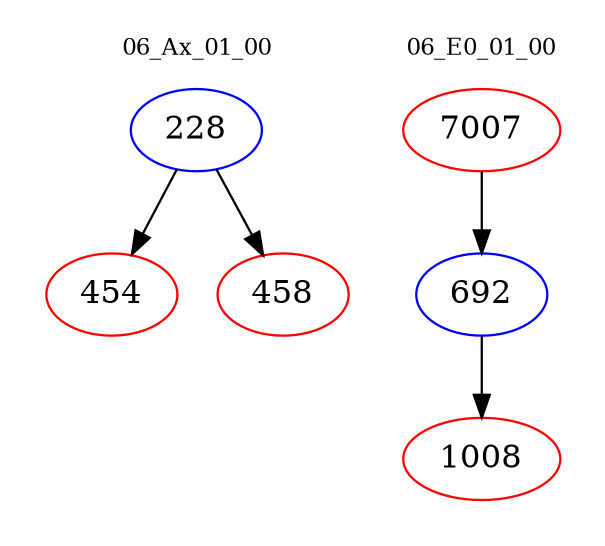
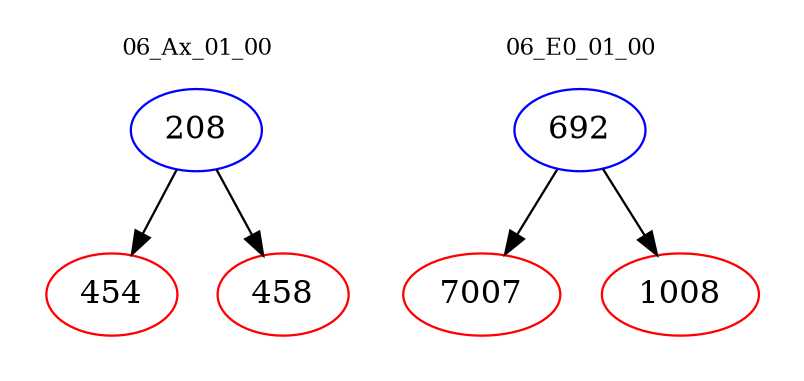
node "228": label "228" -> "208"
edge "7007" -> "692": reversed
